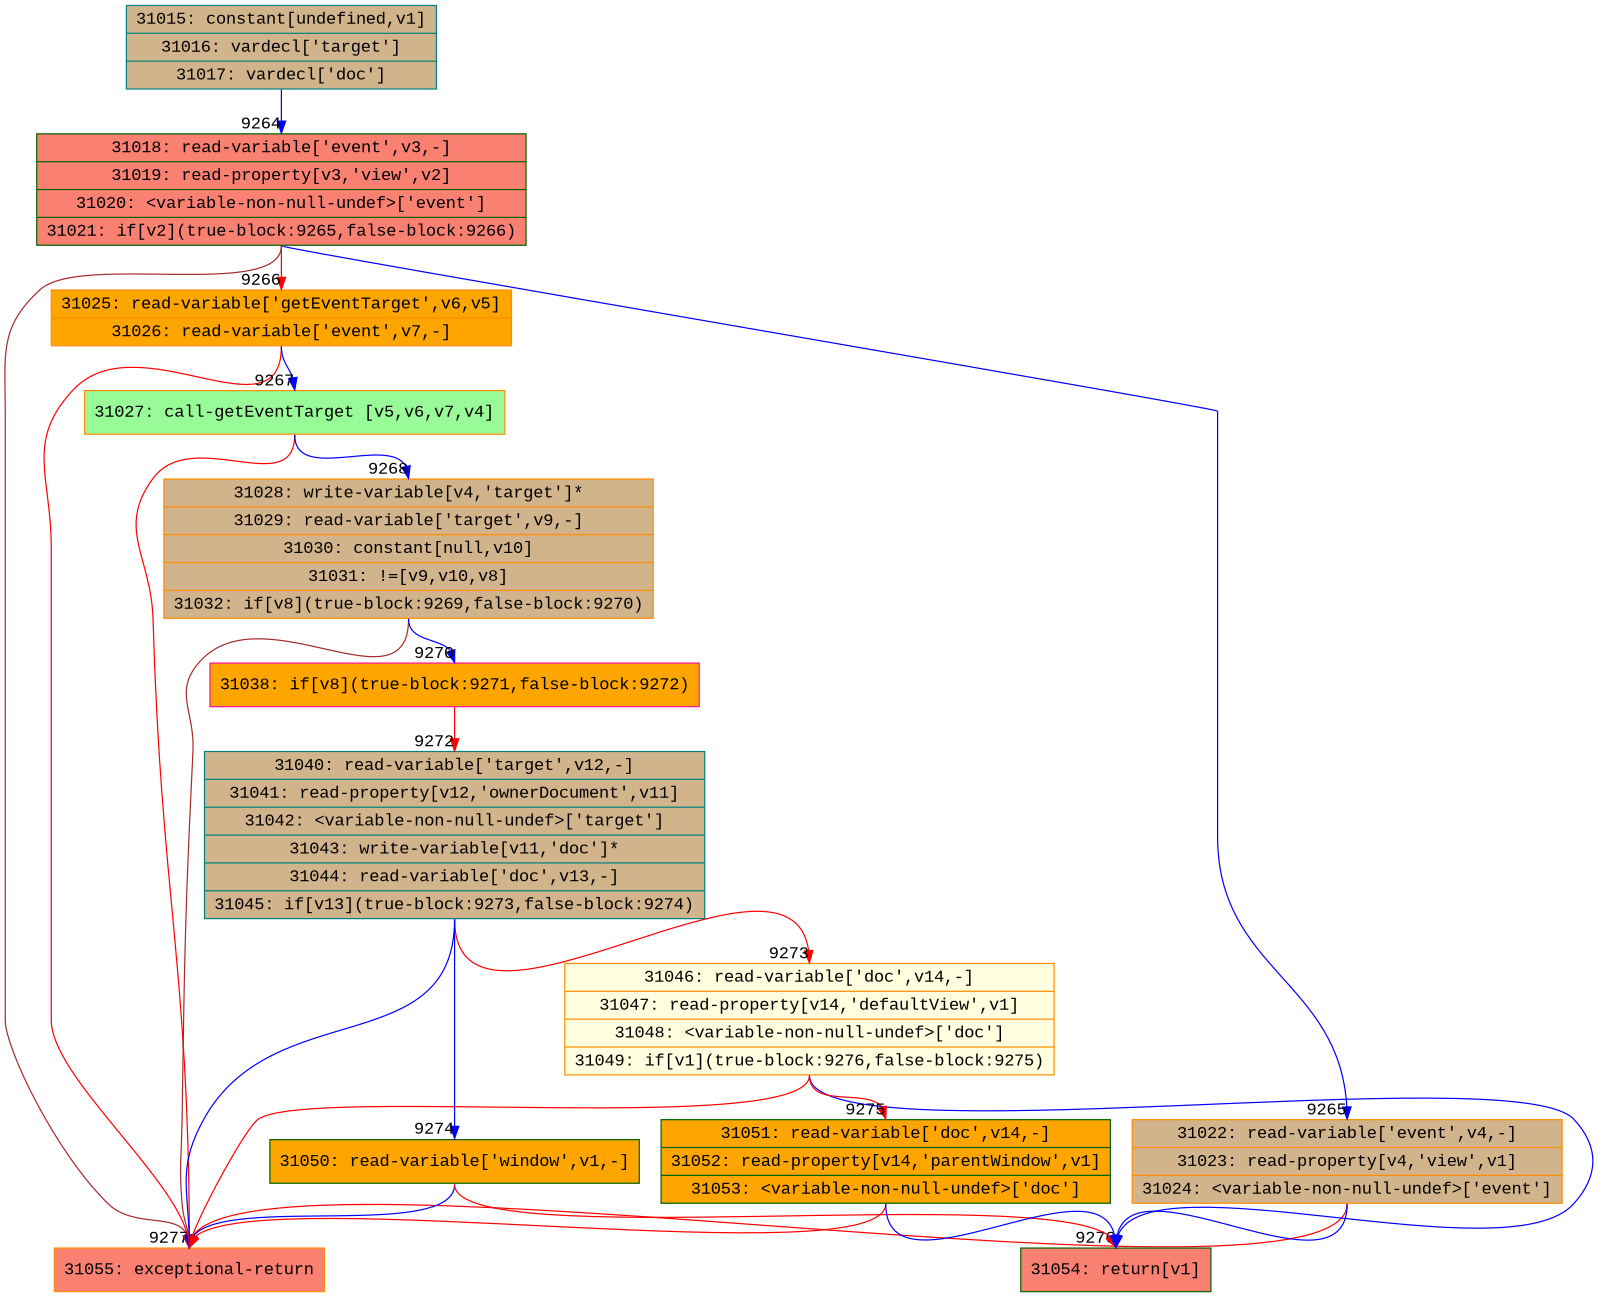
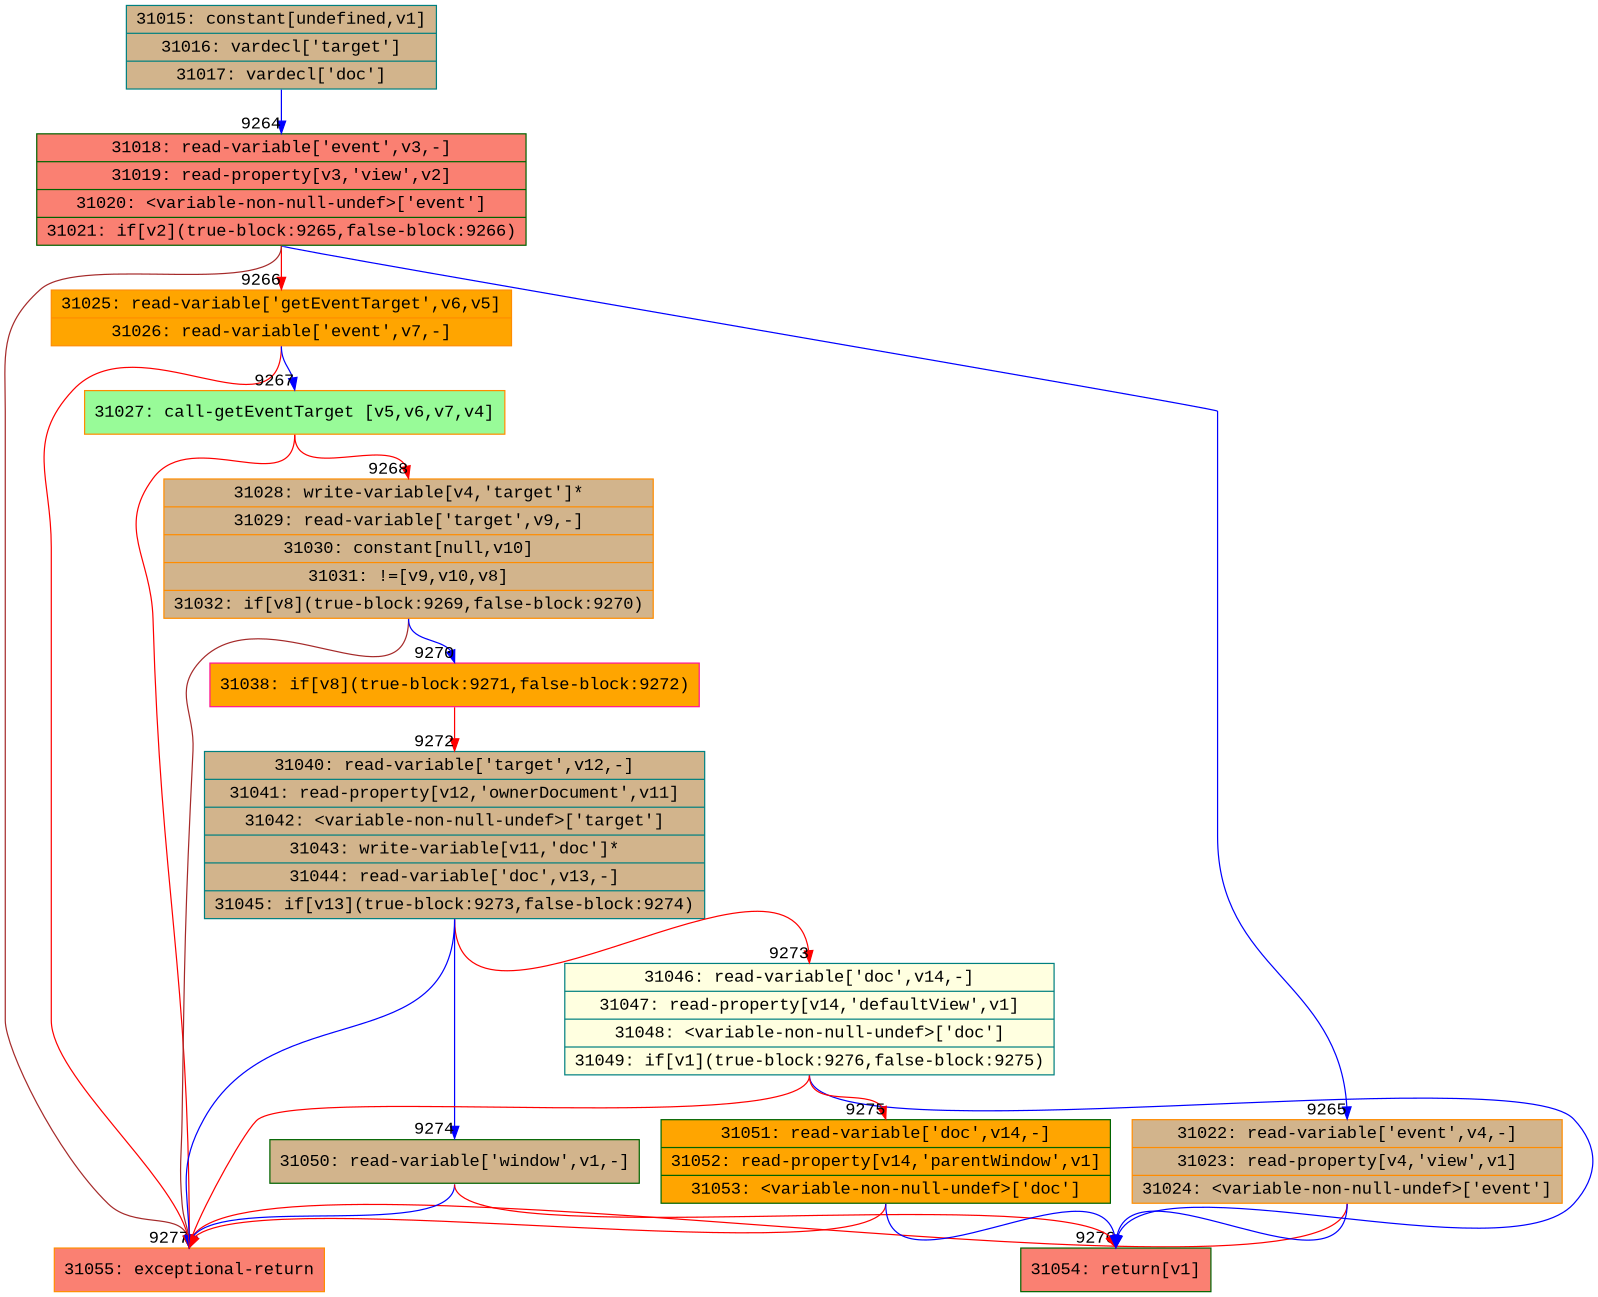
edge "31027: call-getEventTarget [v5,v6,v7,v4]" -> "31028: write-variable[v4,'target']*": color blue -> red
node "31046: read-variable['doc',v14,-]": color darkorange -> teal
node "31050: read-variable['window',v1,-]": fillcolor orange -> tan
